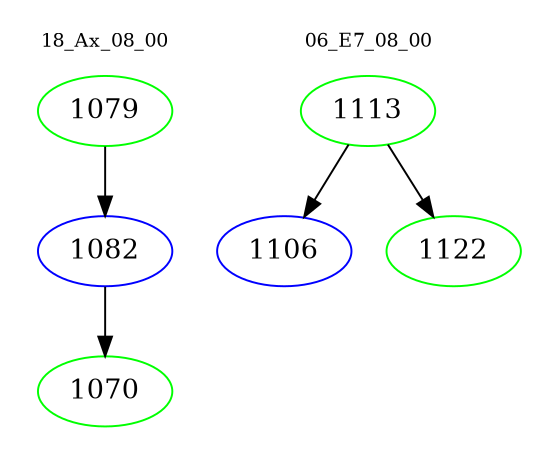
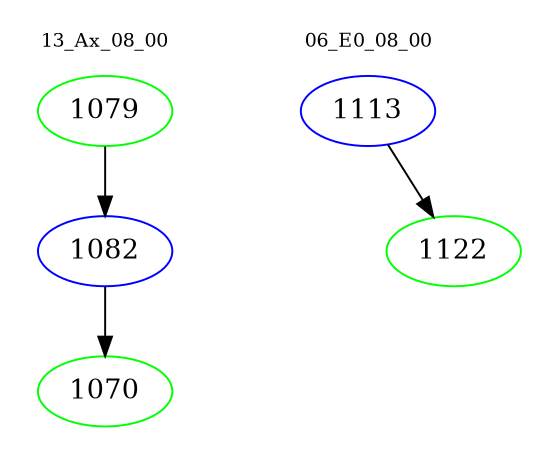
cluster "18_Ax_08_00": label "18_Ax_08_00" -> "13_Ax_08_00"
cluster "06_E7_08_00": label "06_E7_08_00" -> "06_E0_08_00"
node "1113": color green -> blue
node "1106": removed
